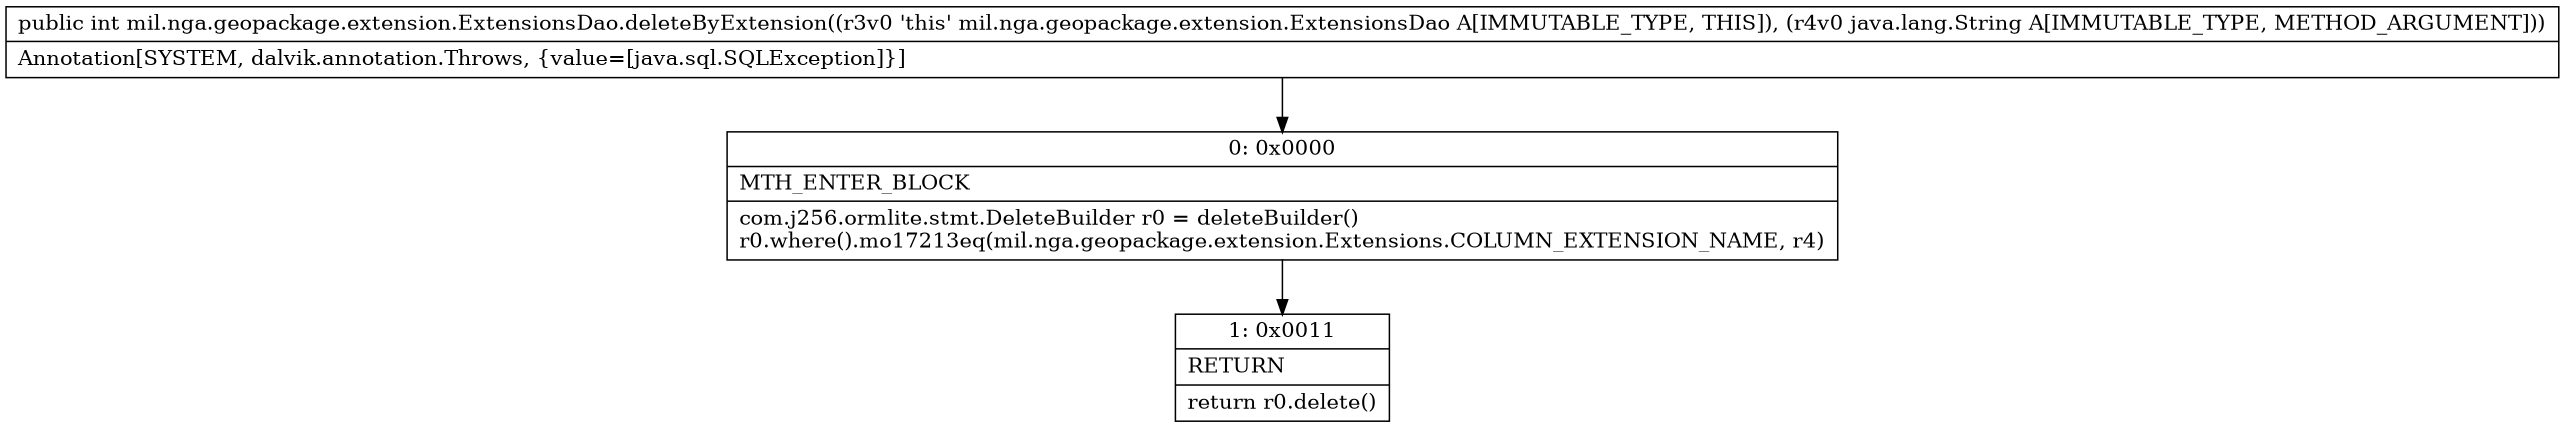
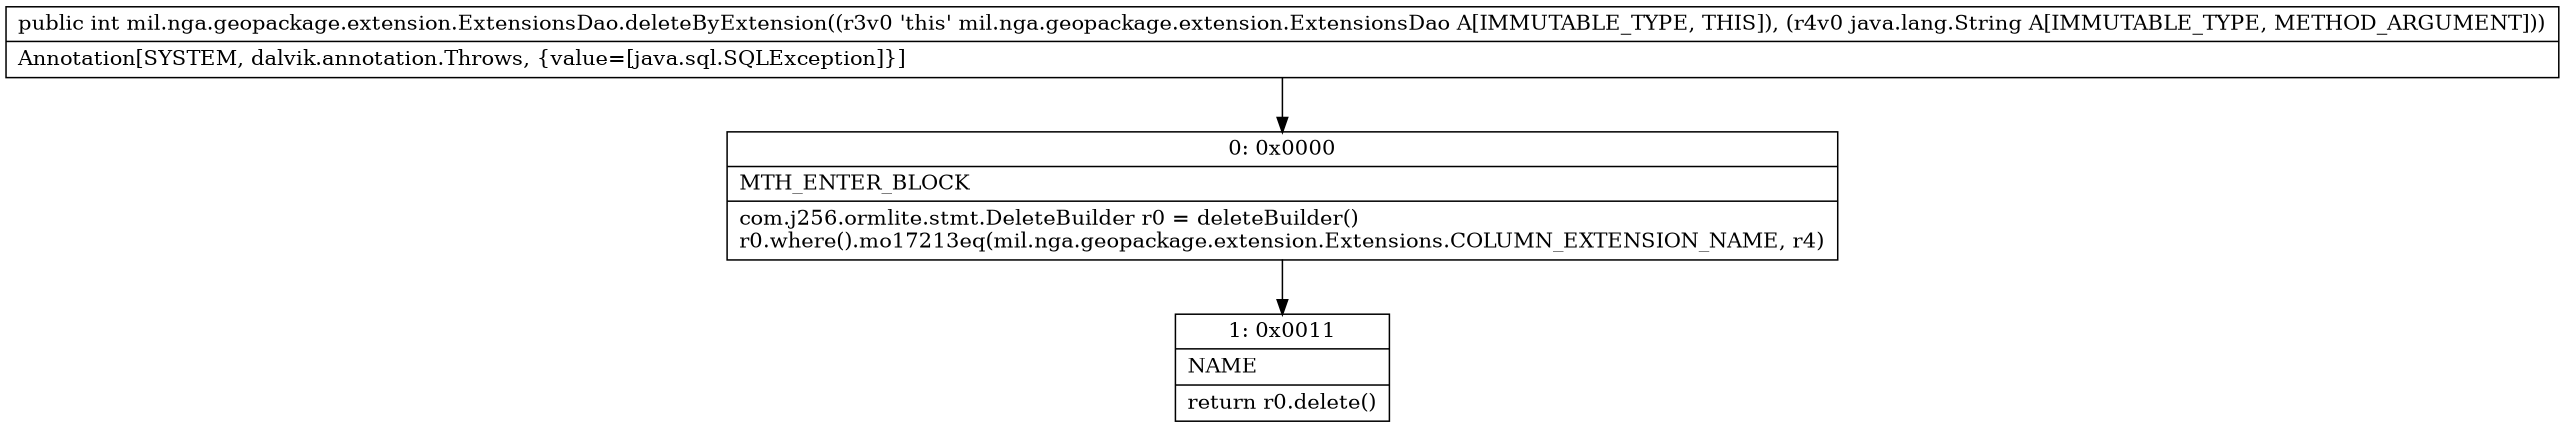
node "1: 0x0011": text "RETURN" -> "NAME"
